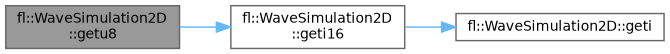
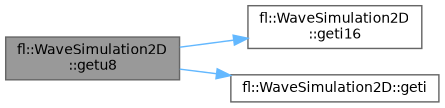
edge "fl::WaveSimulation2D ::geti16" -> "fl::WaveSimulation2D::geti": now "fl::WaveSimulation2D ::getu8" -> "fl::WaveSimulation2D::geti"
